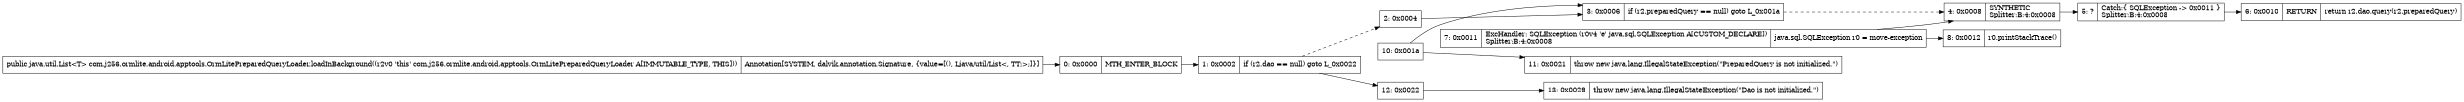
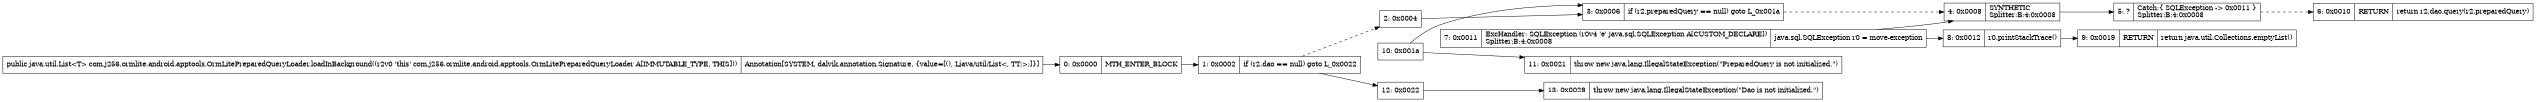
edge "5: ?" -> "6: 0x0010": style solid -> dashed
node "9: 0x0019": added
